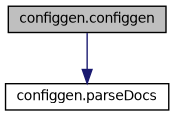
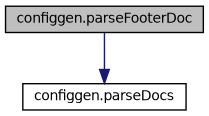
node "configgen.configgen": label "configgen.configgen" -> "configgen.parseFooterDoc"
